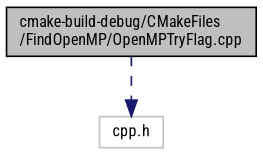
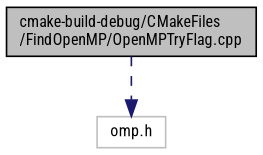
node "cpp.h": label "cpp.h" -> "omp.h"
